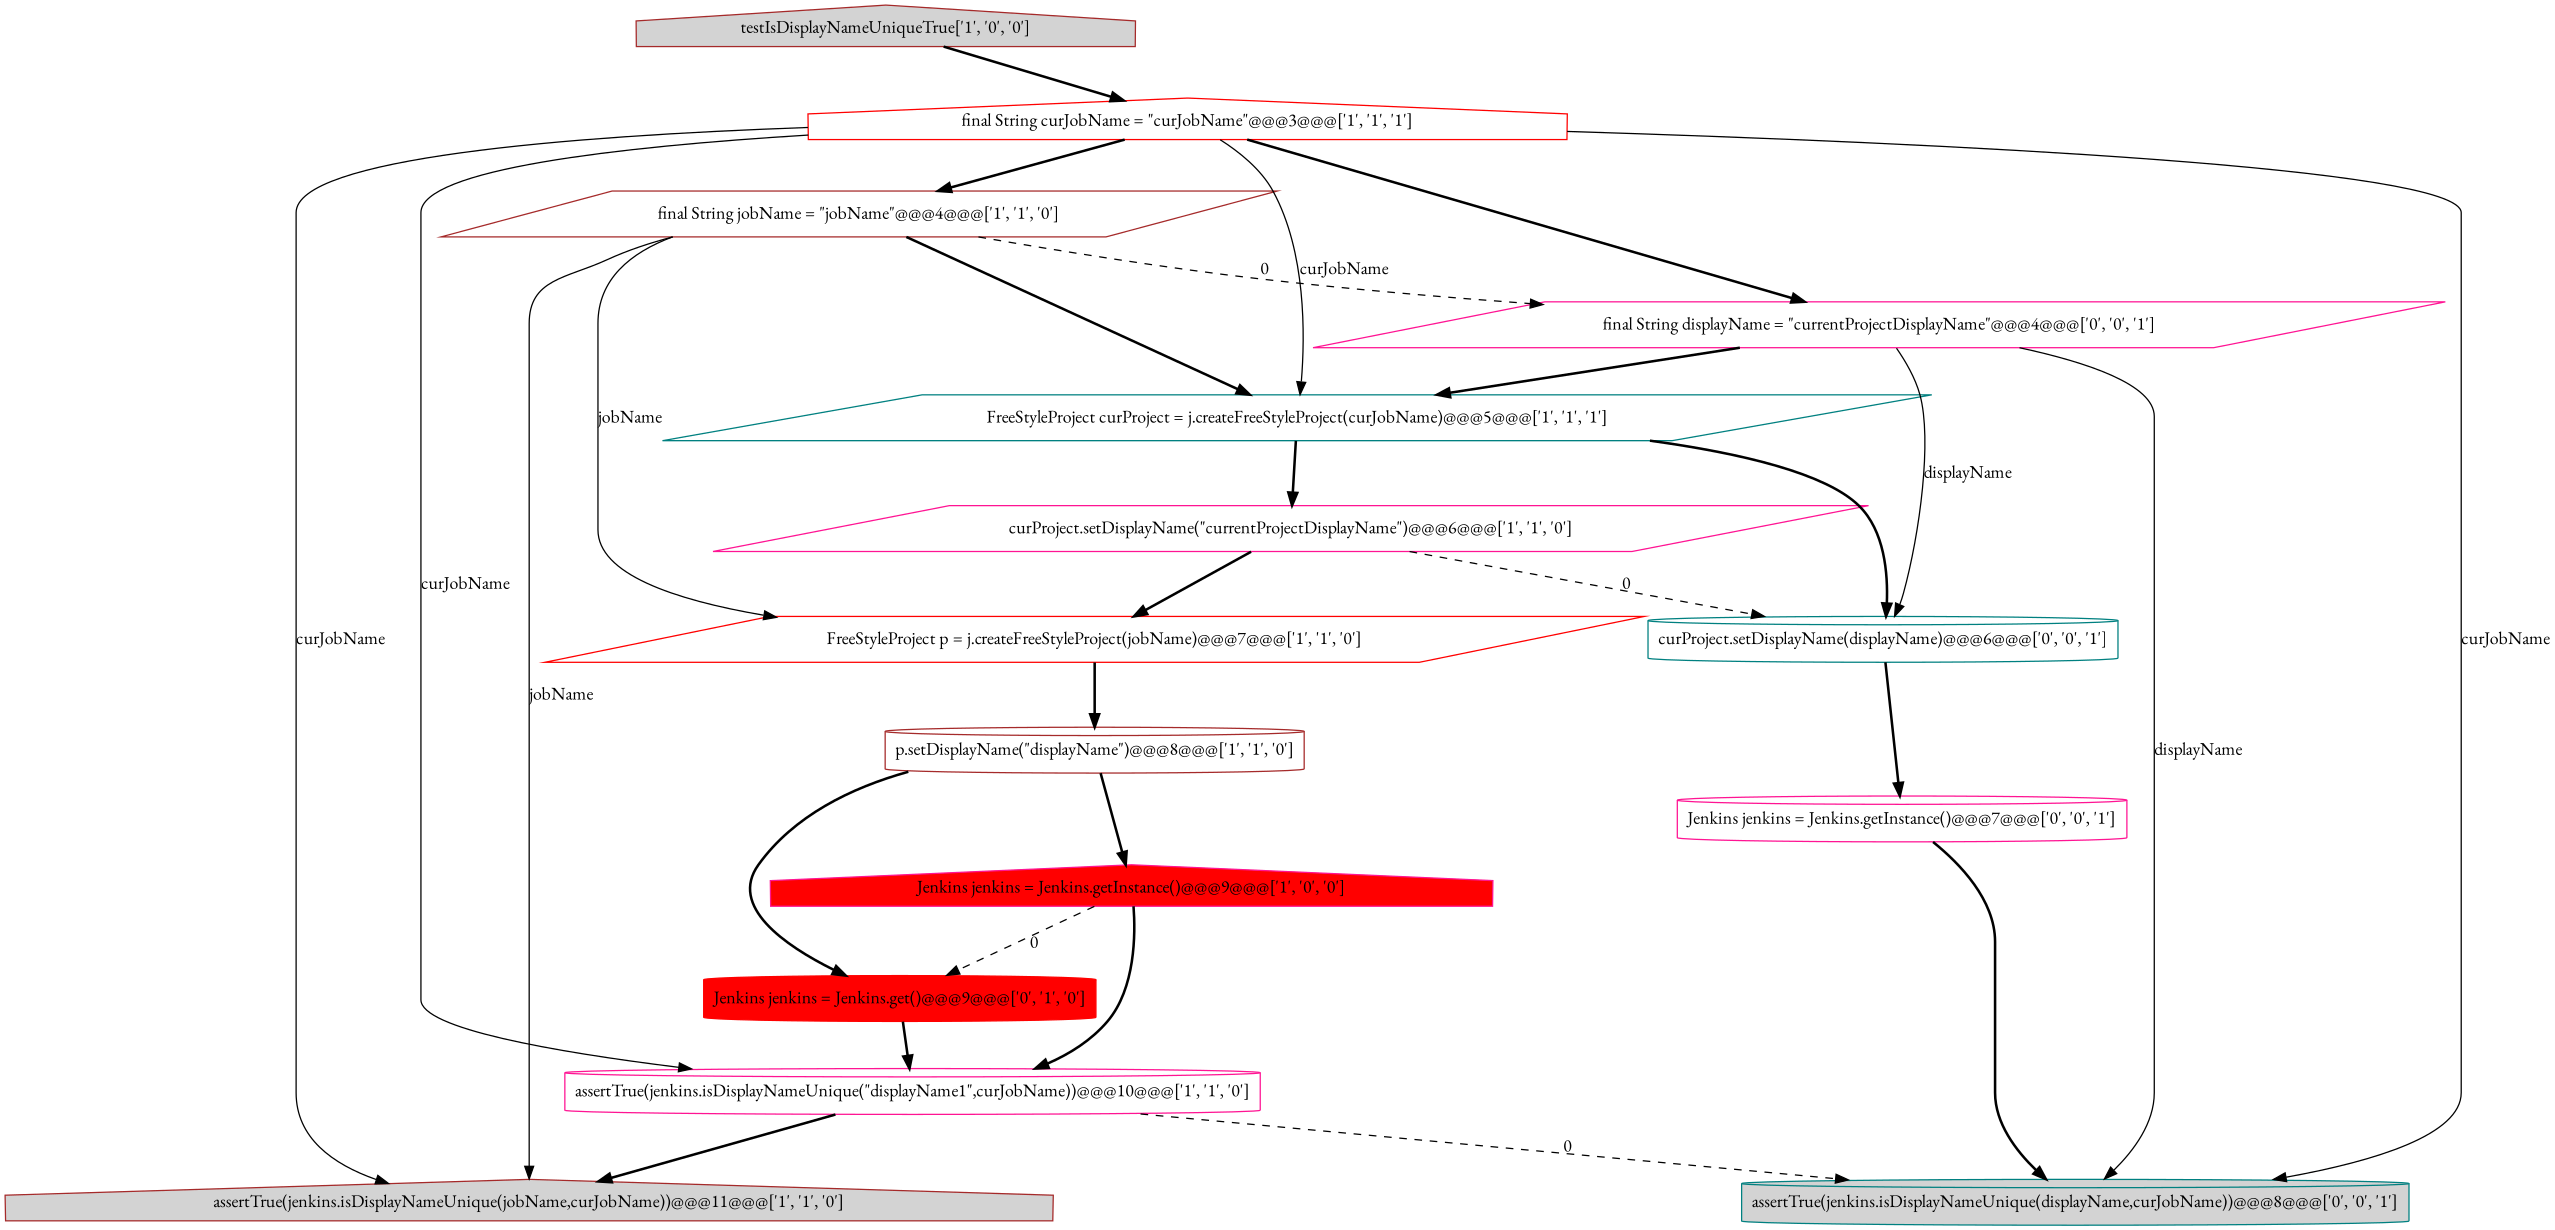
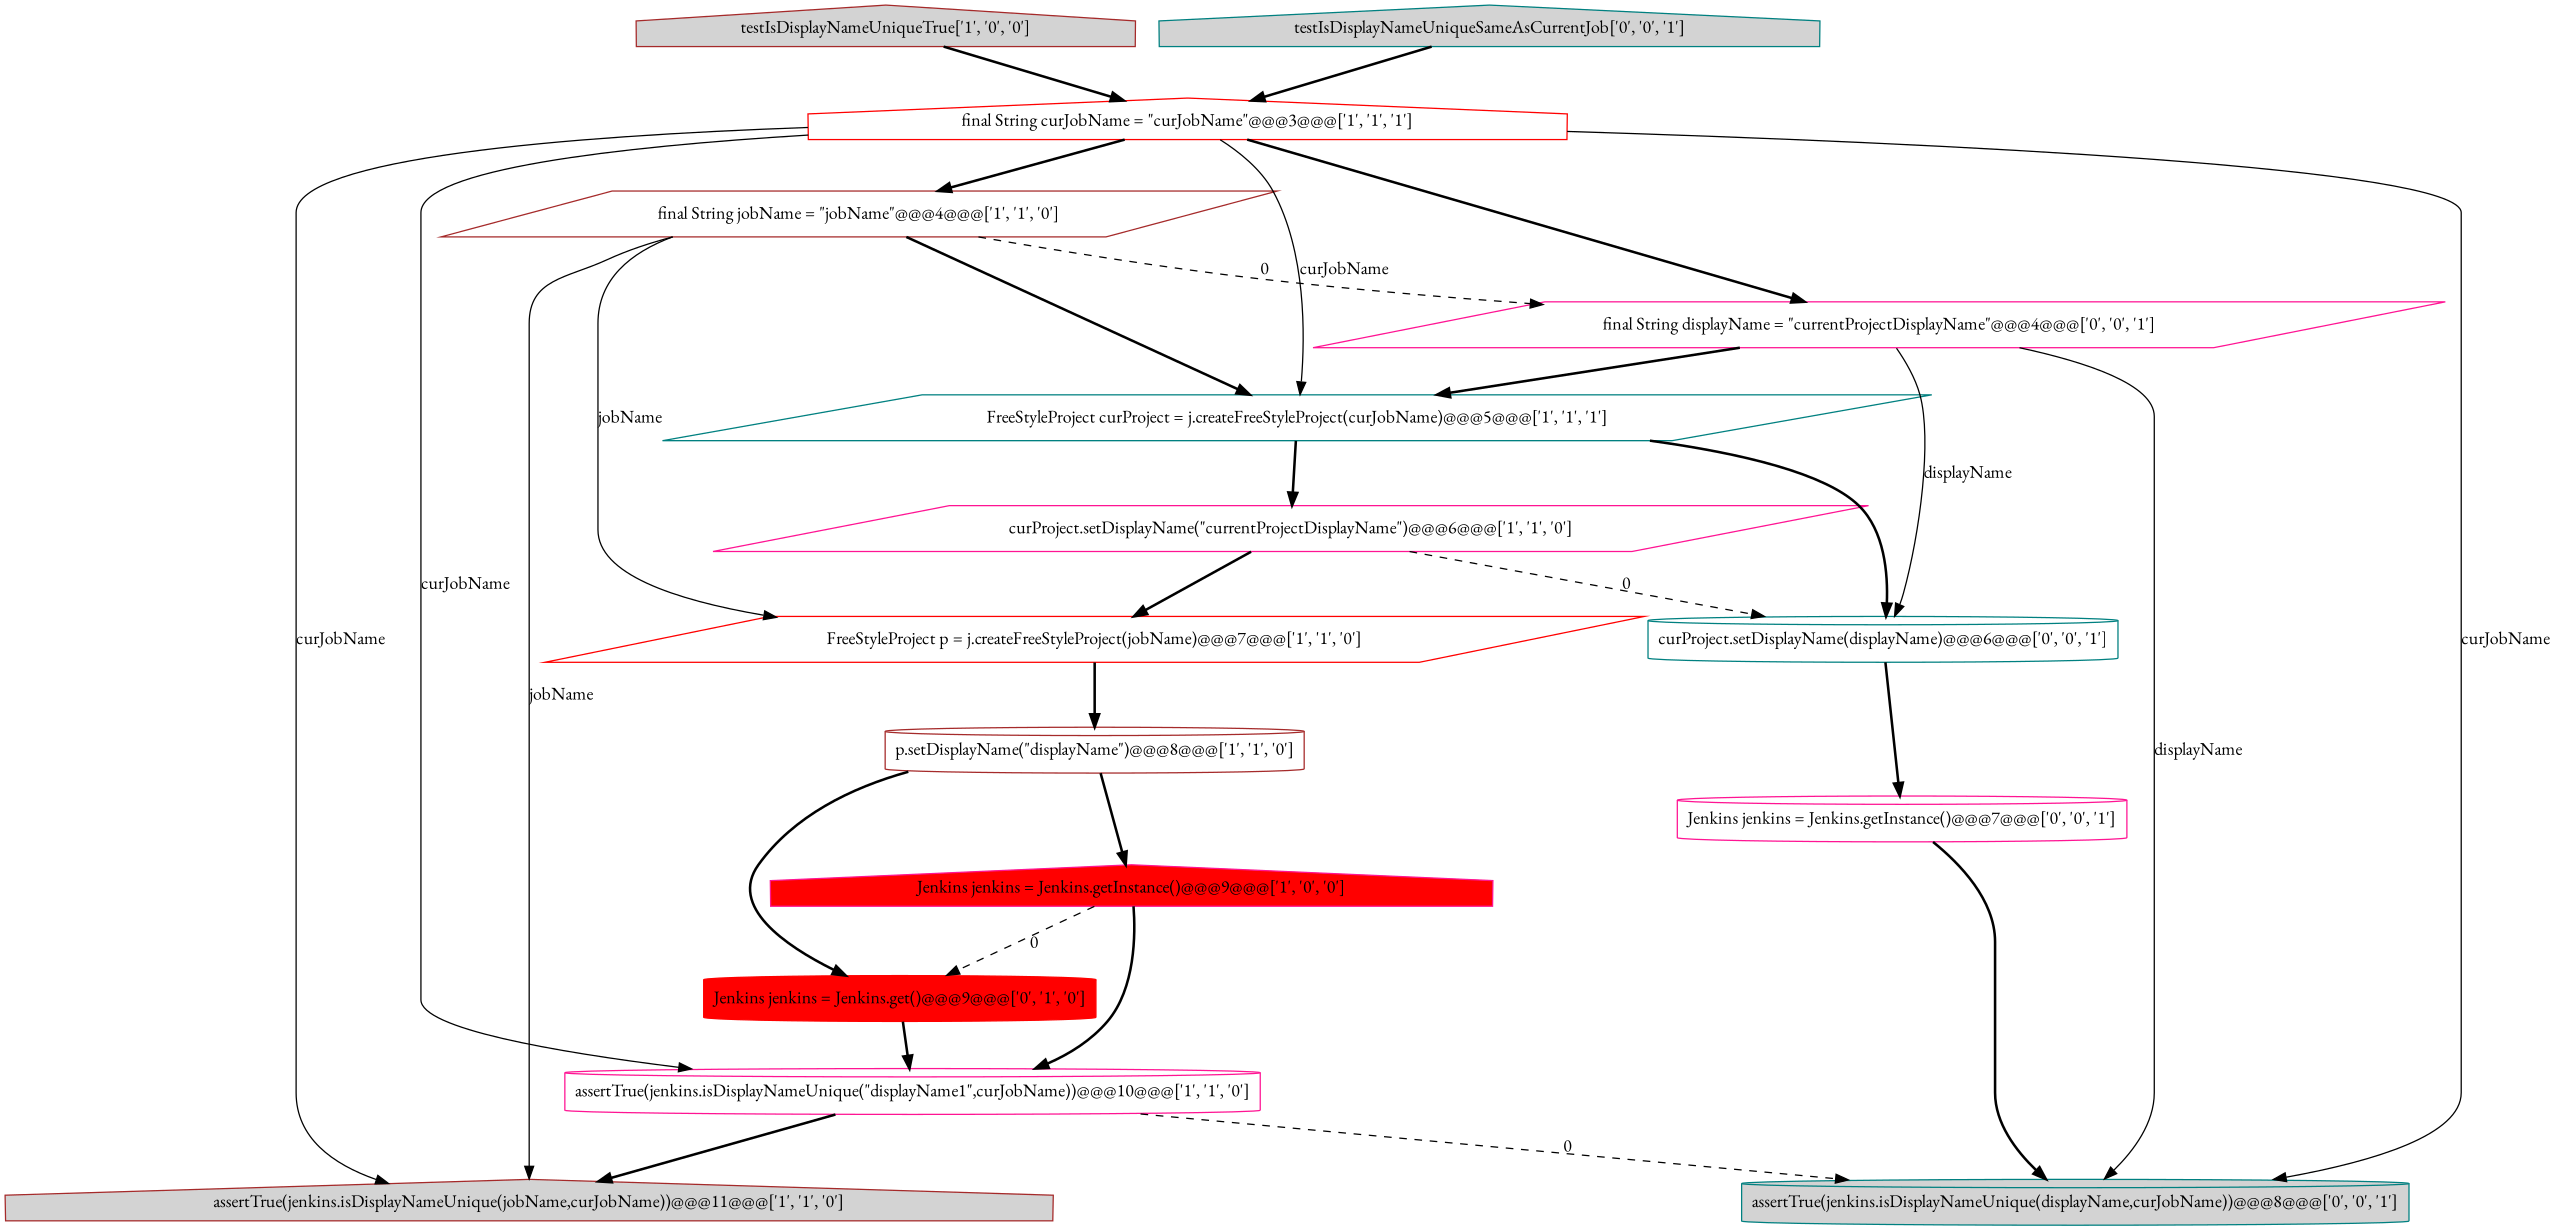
node "testIsDisplayNameUniqueSameAsCurrentJob['0', '0', '1']": added
